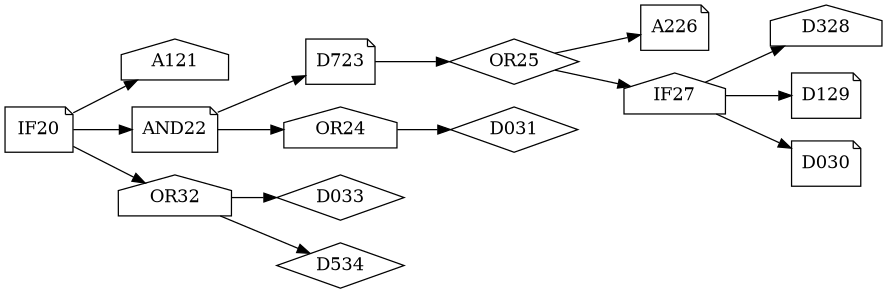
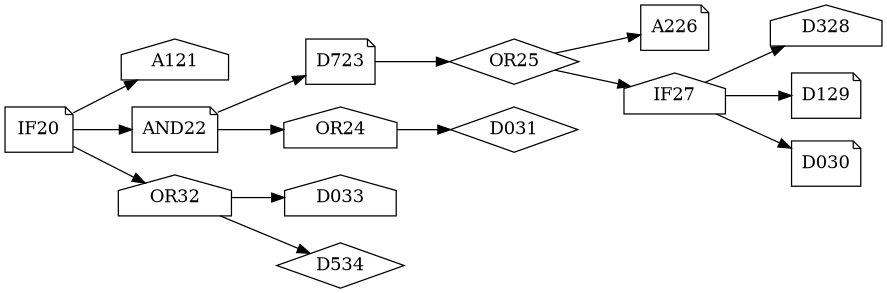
node "D033": shape diamond -> house
